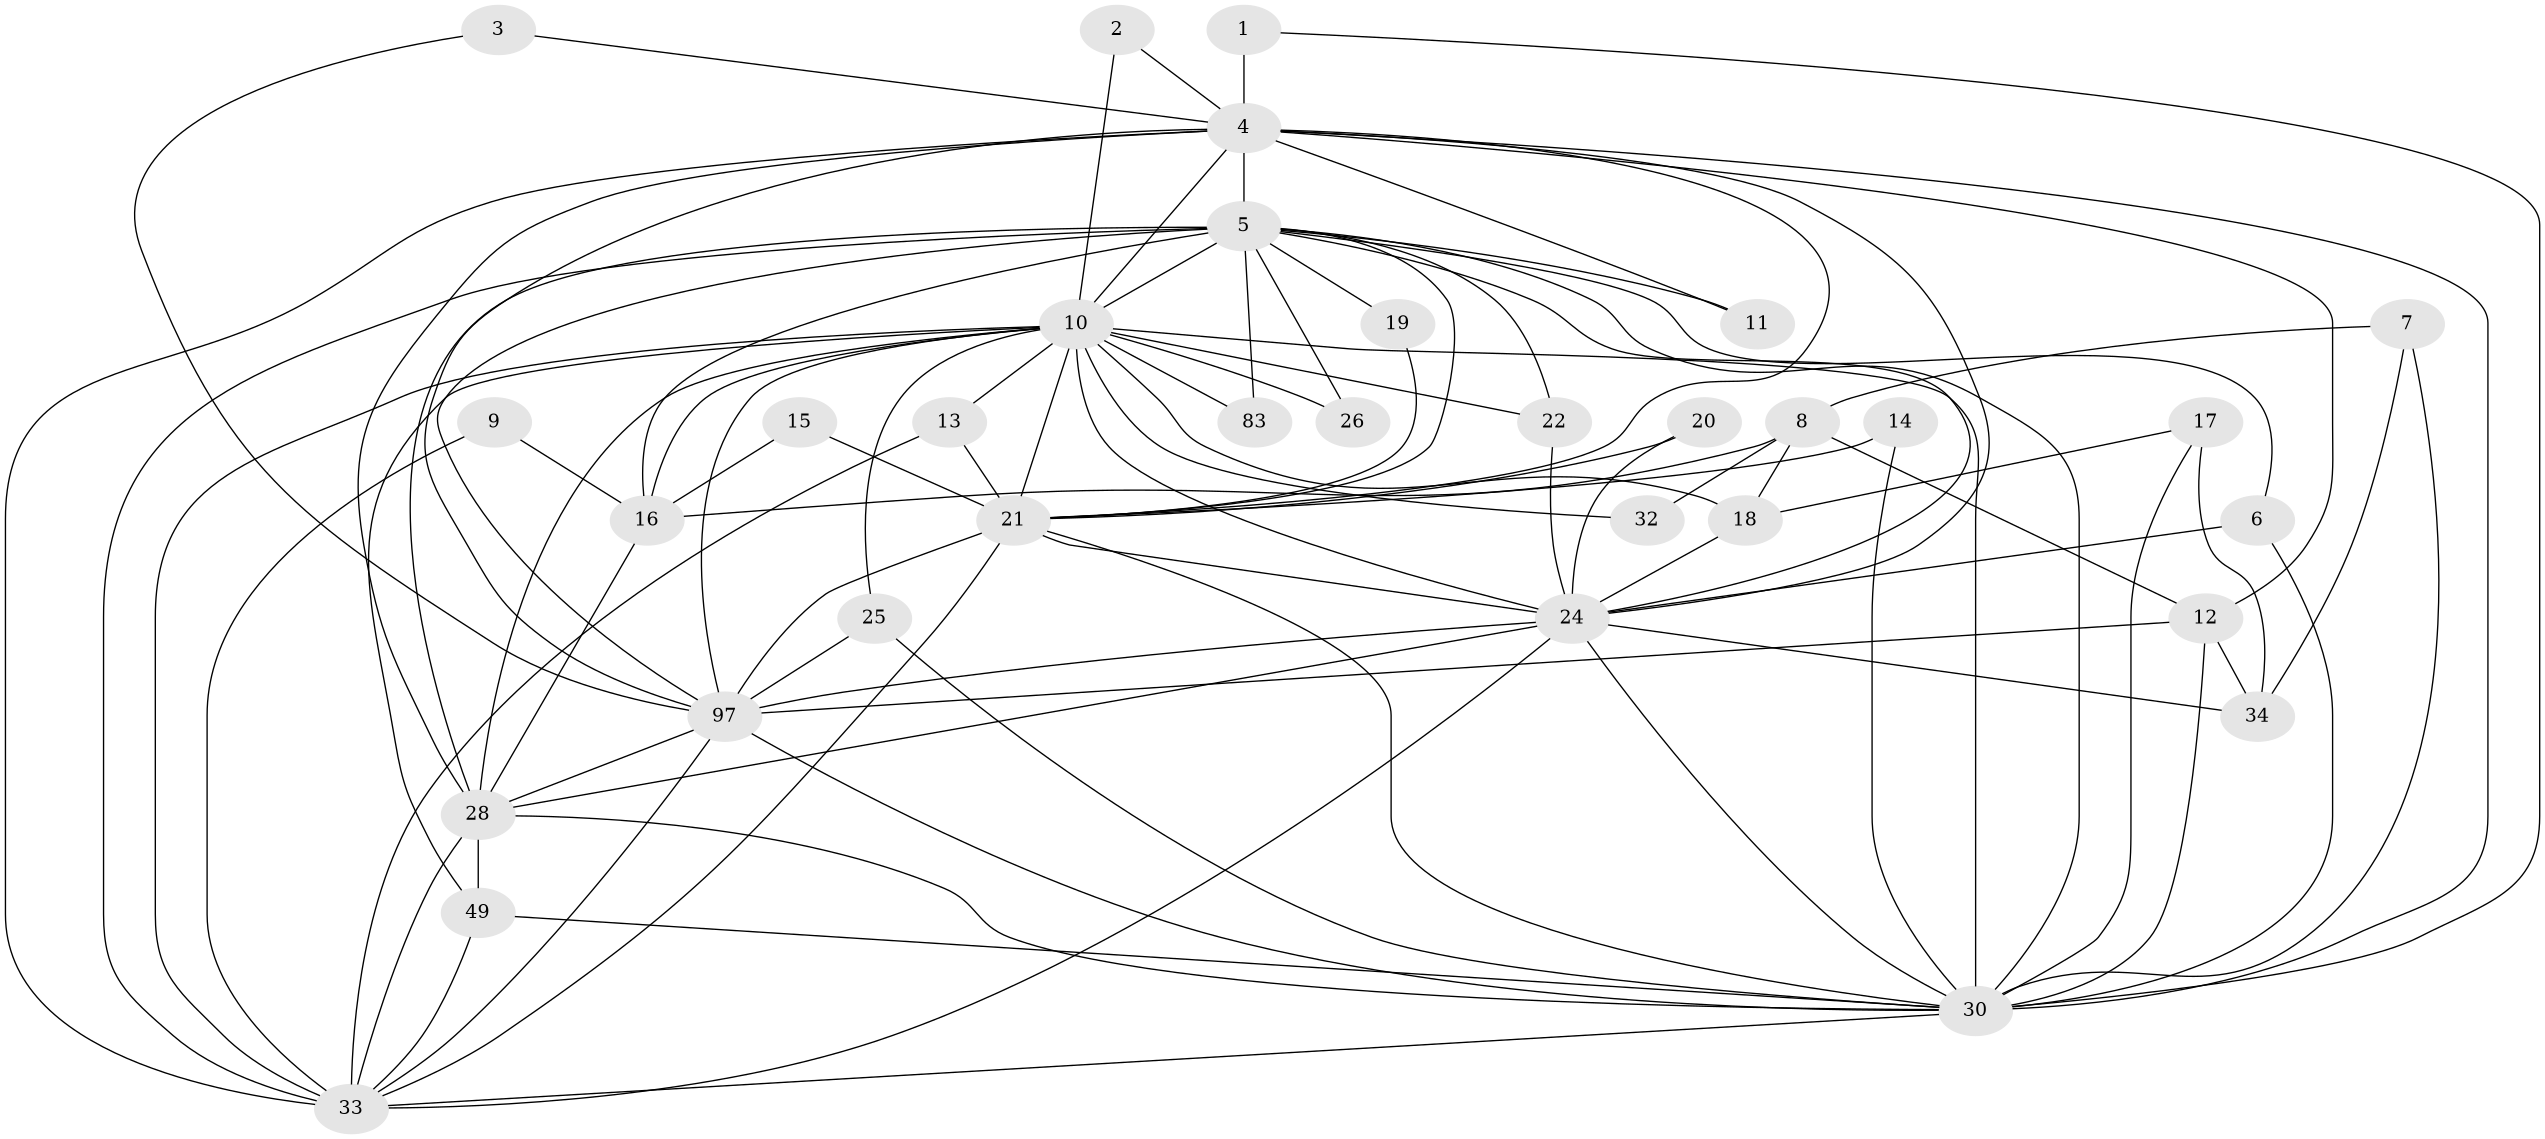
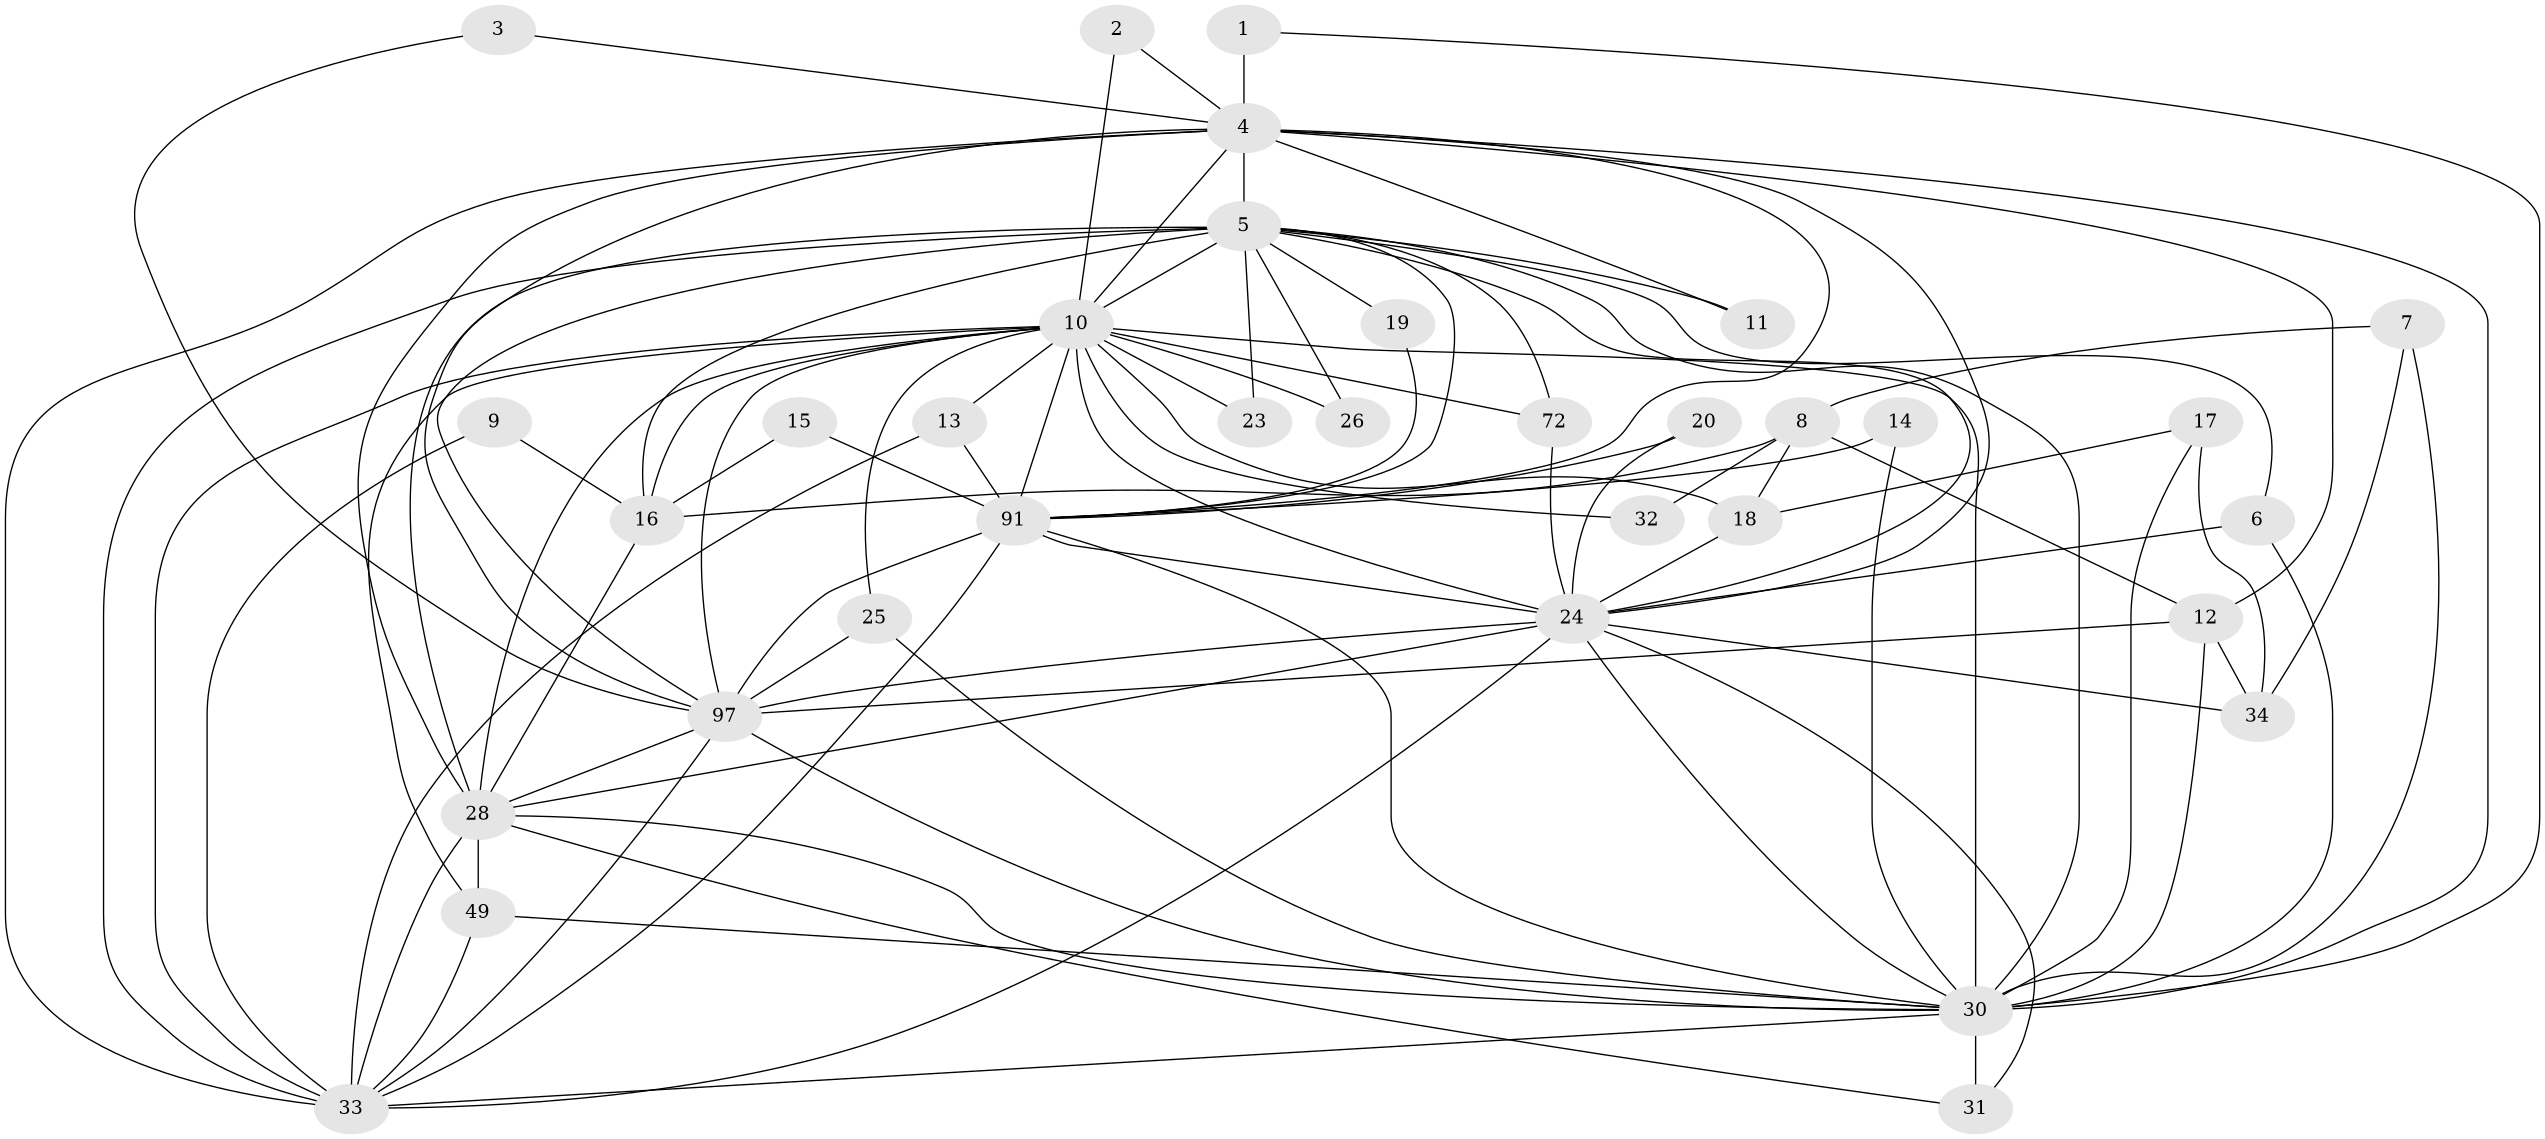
node "83": label "83" -> "23"
node "22": label "22" -> "72"
node "21": label "21" -> "91"
node "31": added
